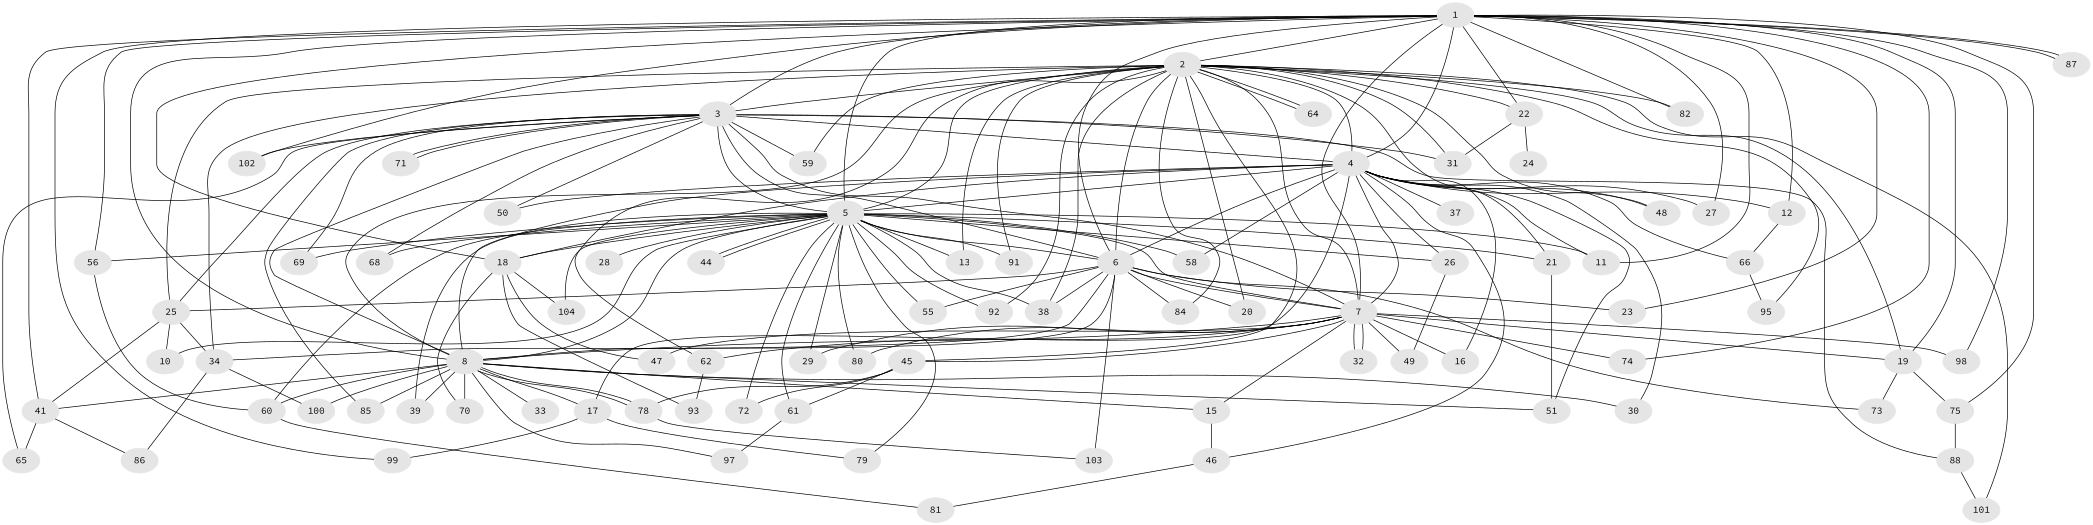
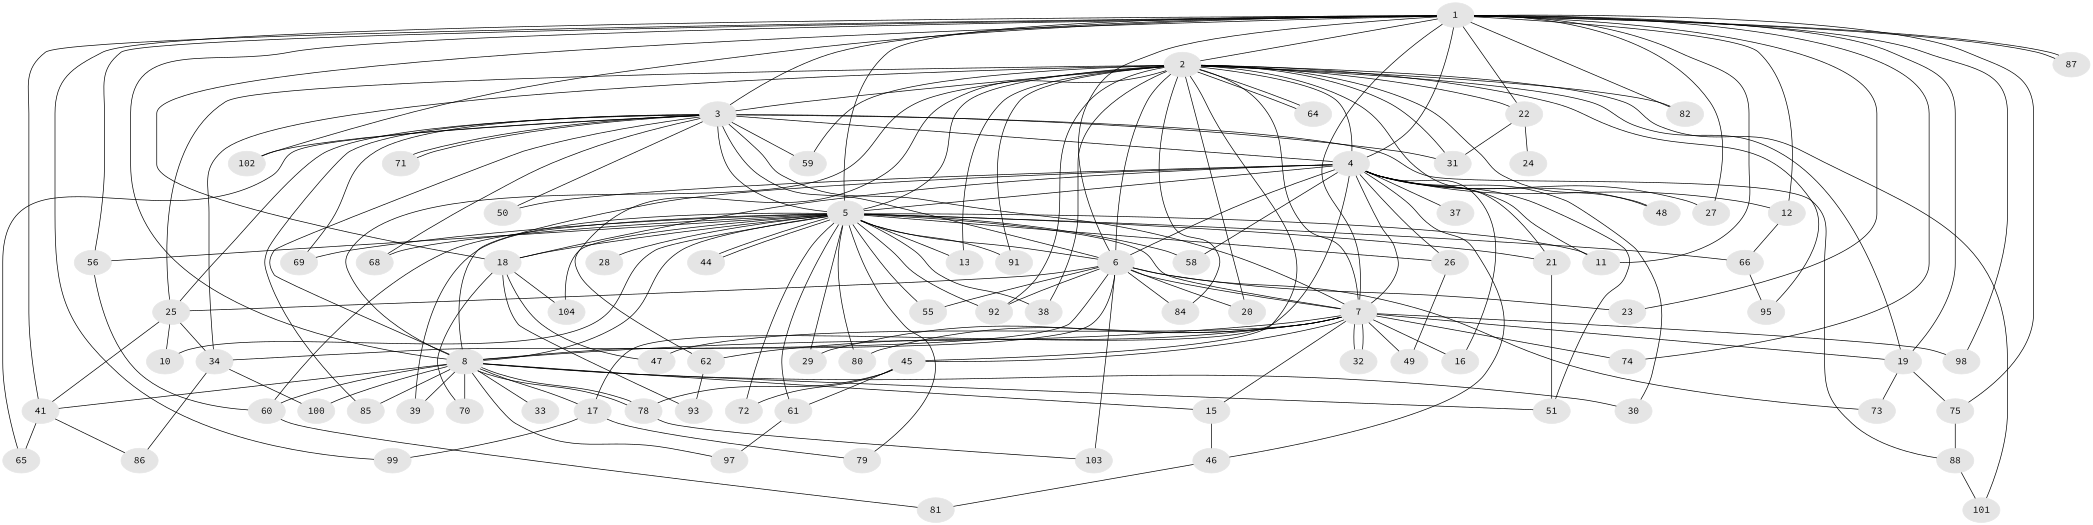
edge "4" -- "66": now "5" -- "66"
edge "6" -- "38": now "6" -- "92"
